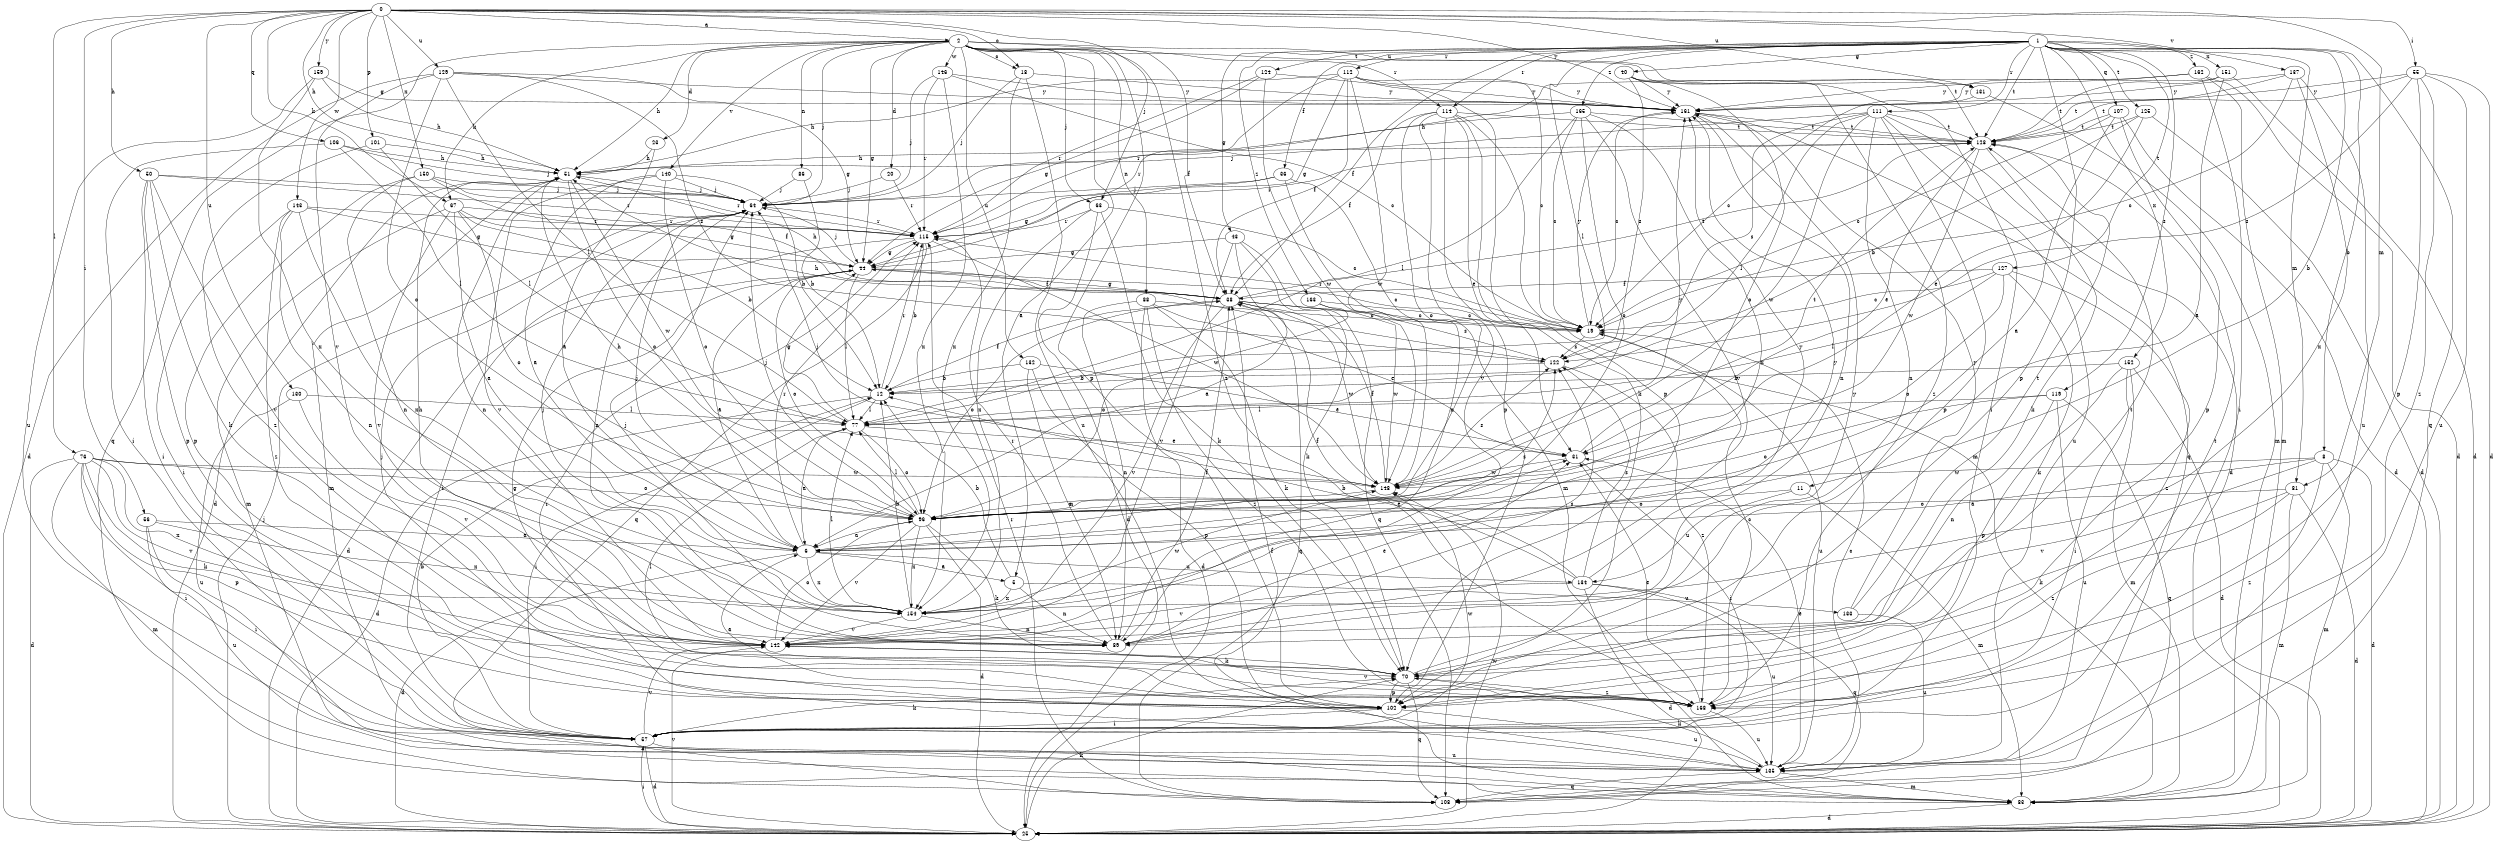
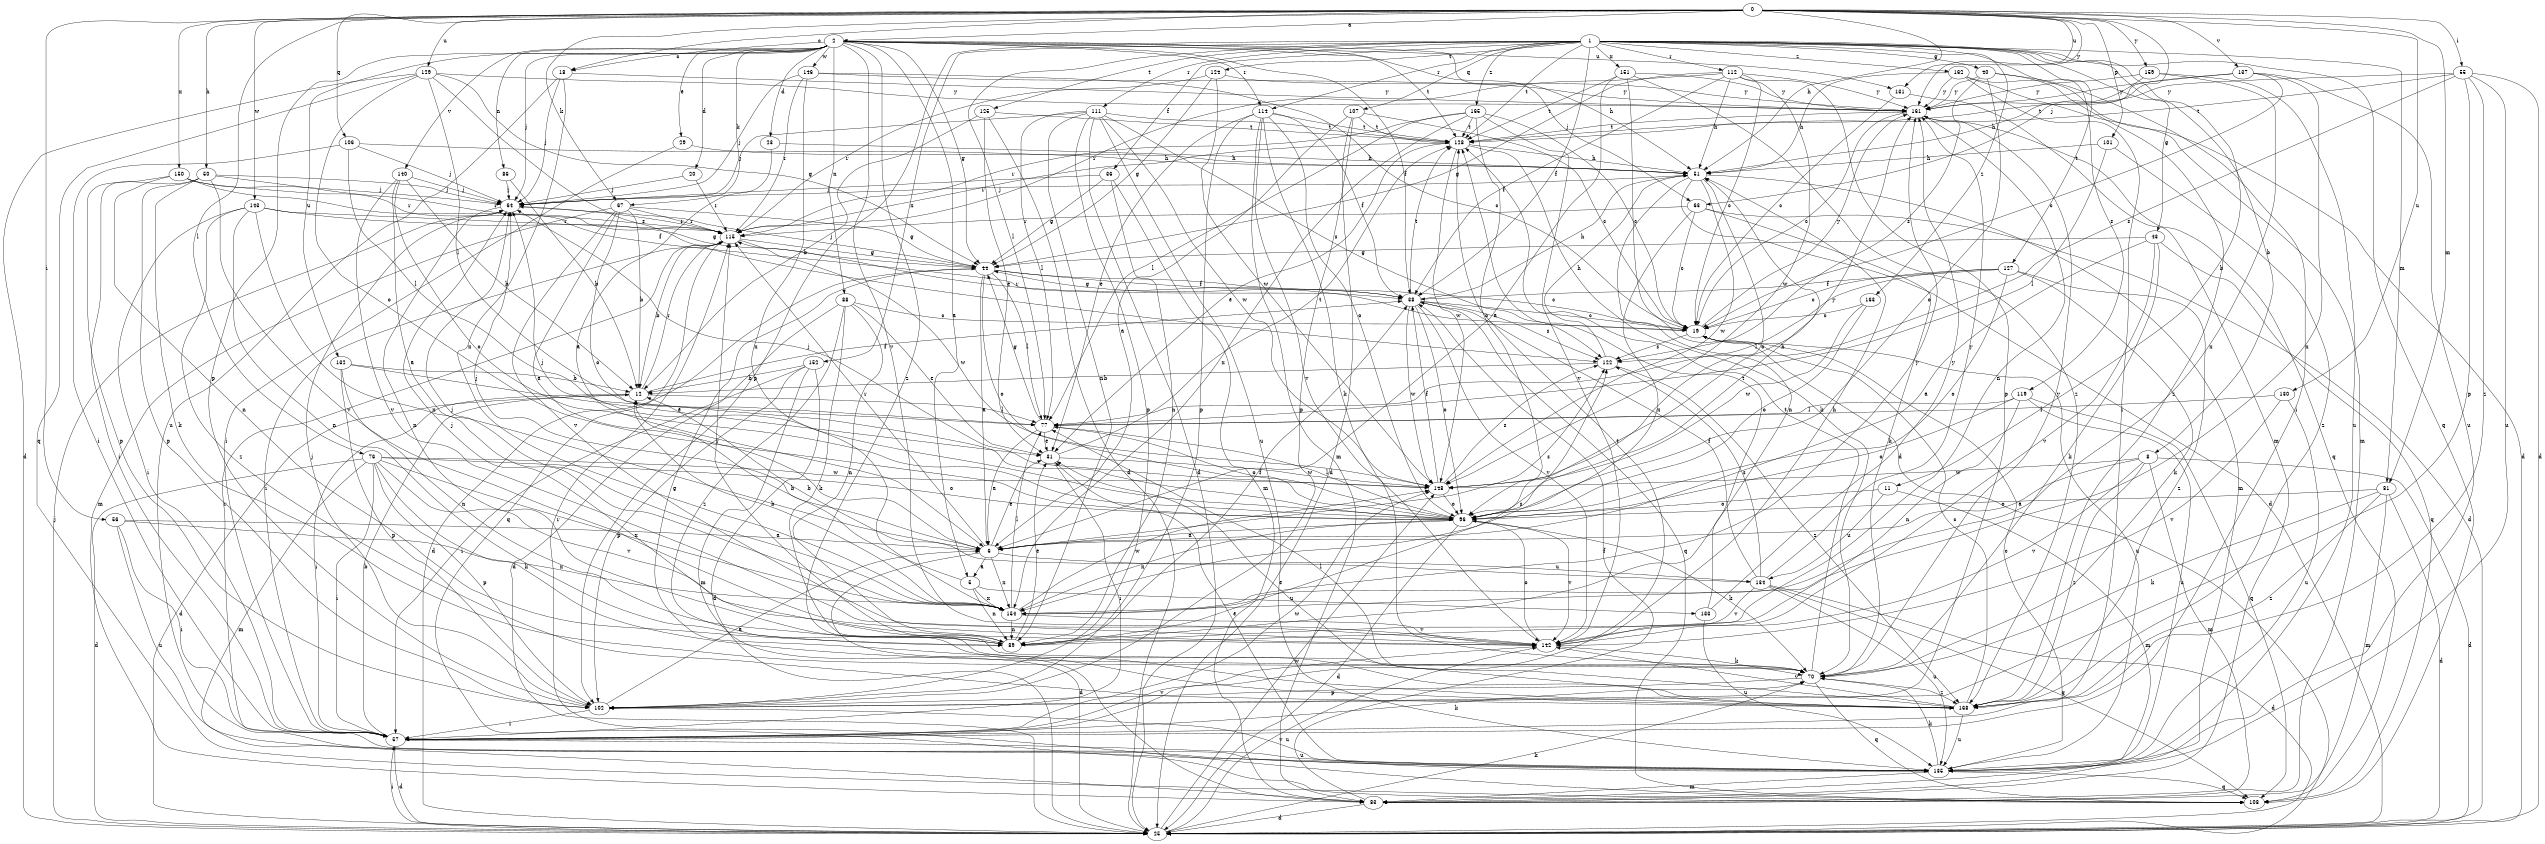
edge "159" -> "161": label "g" -> "y"
node "29": added
edge "151" -> "168": added, label "z"
